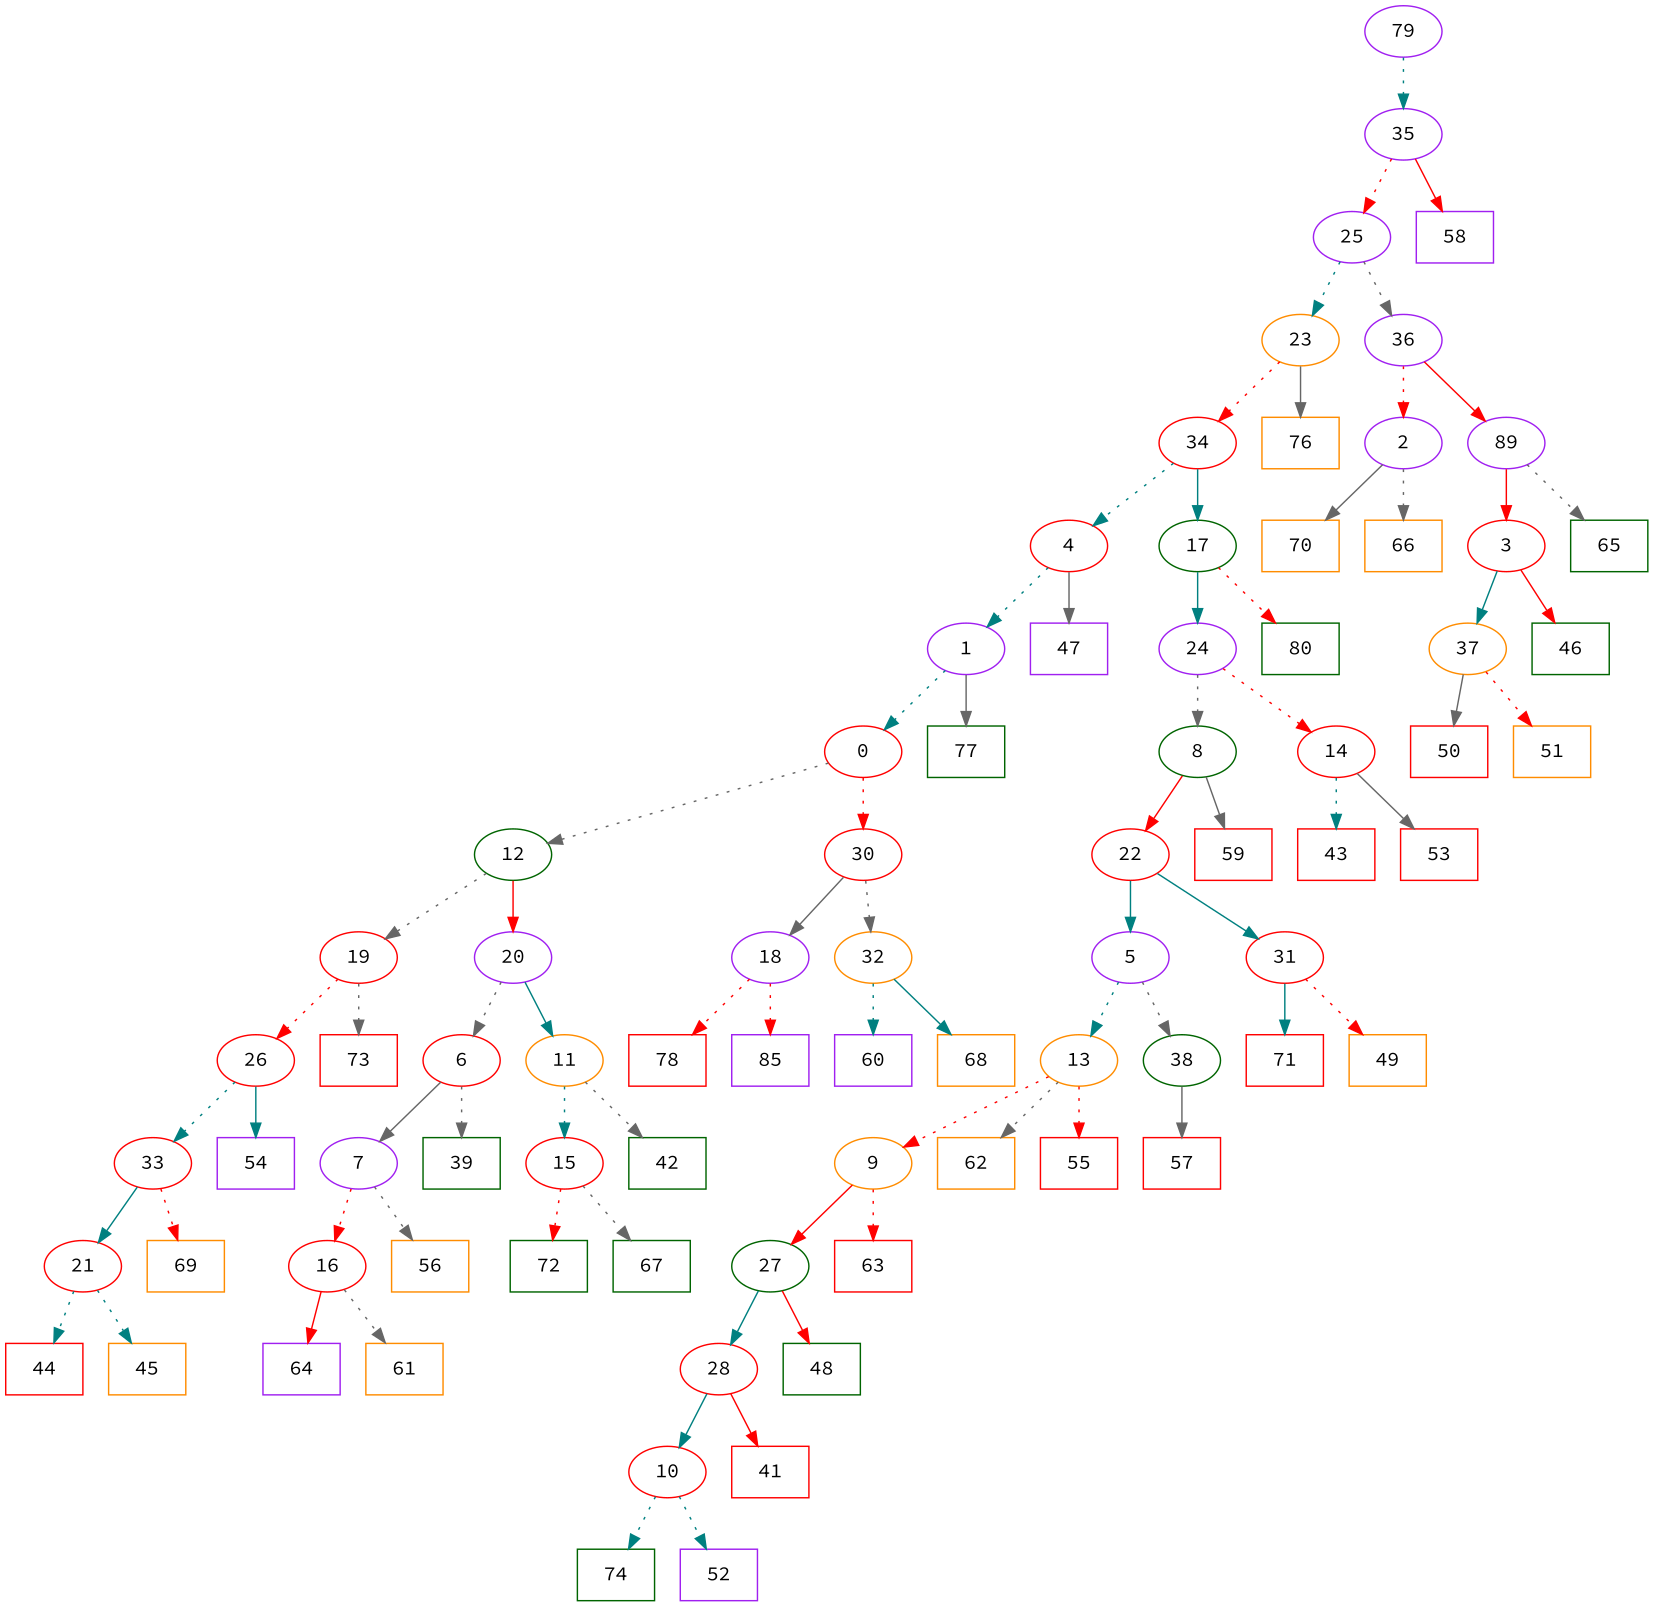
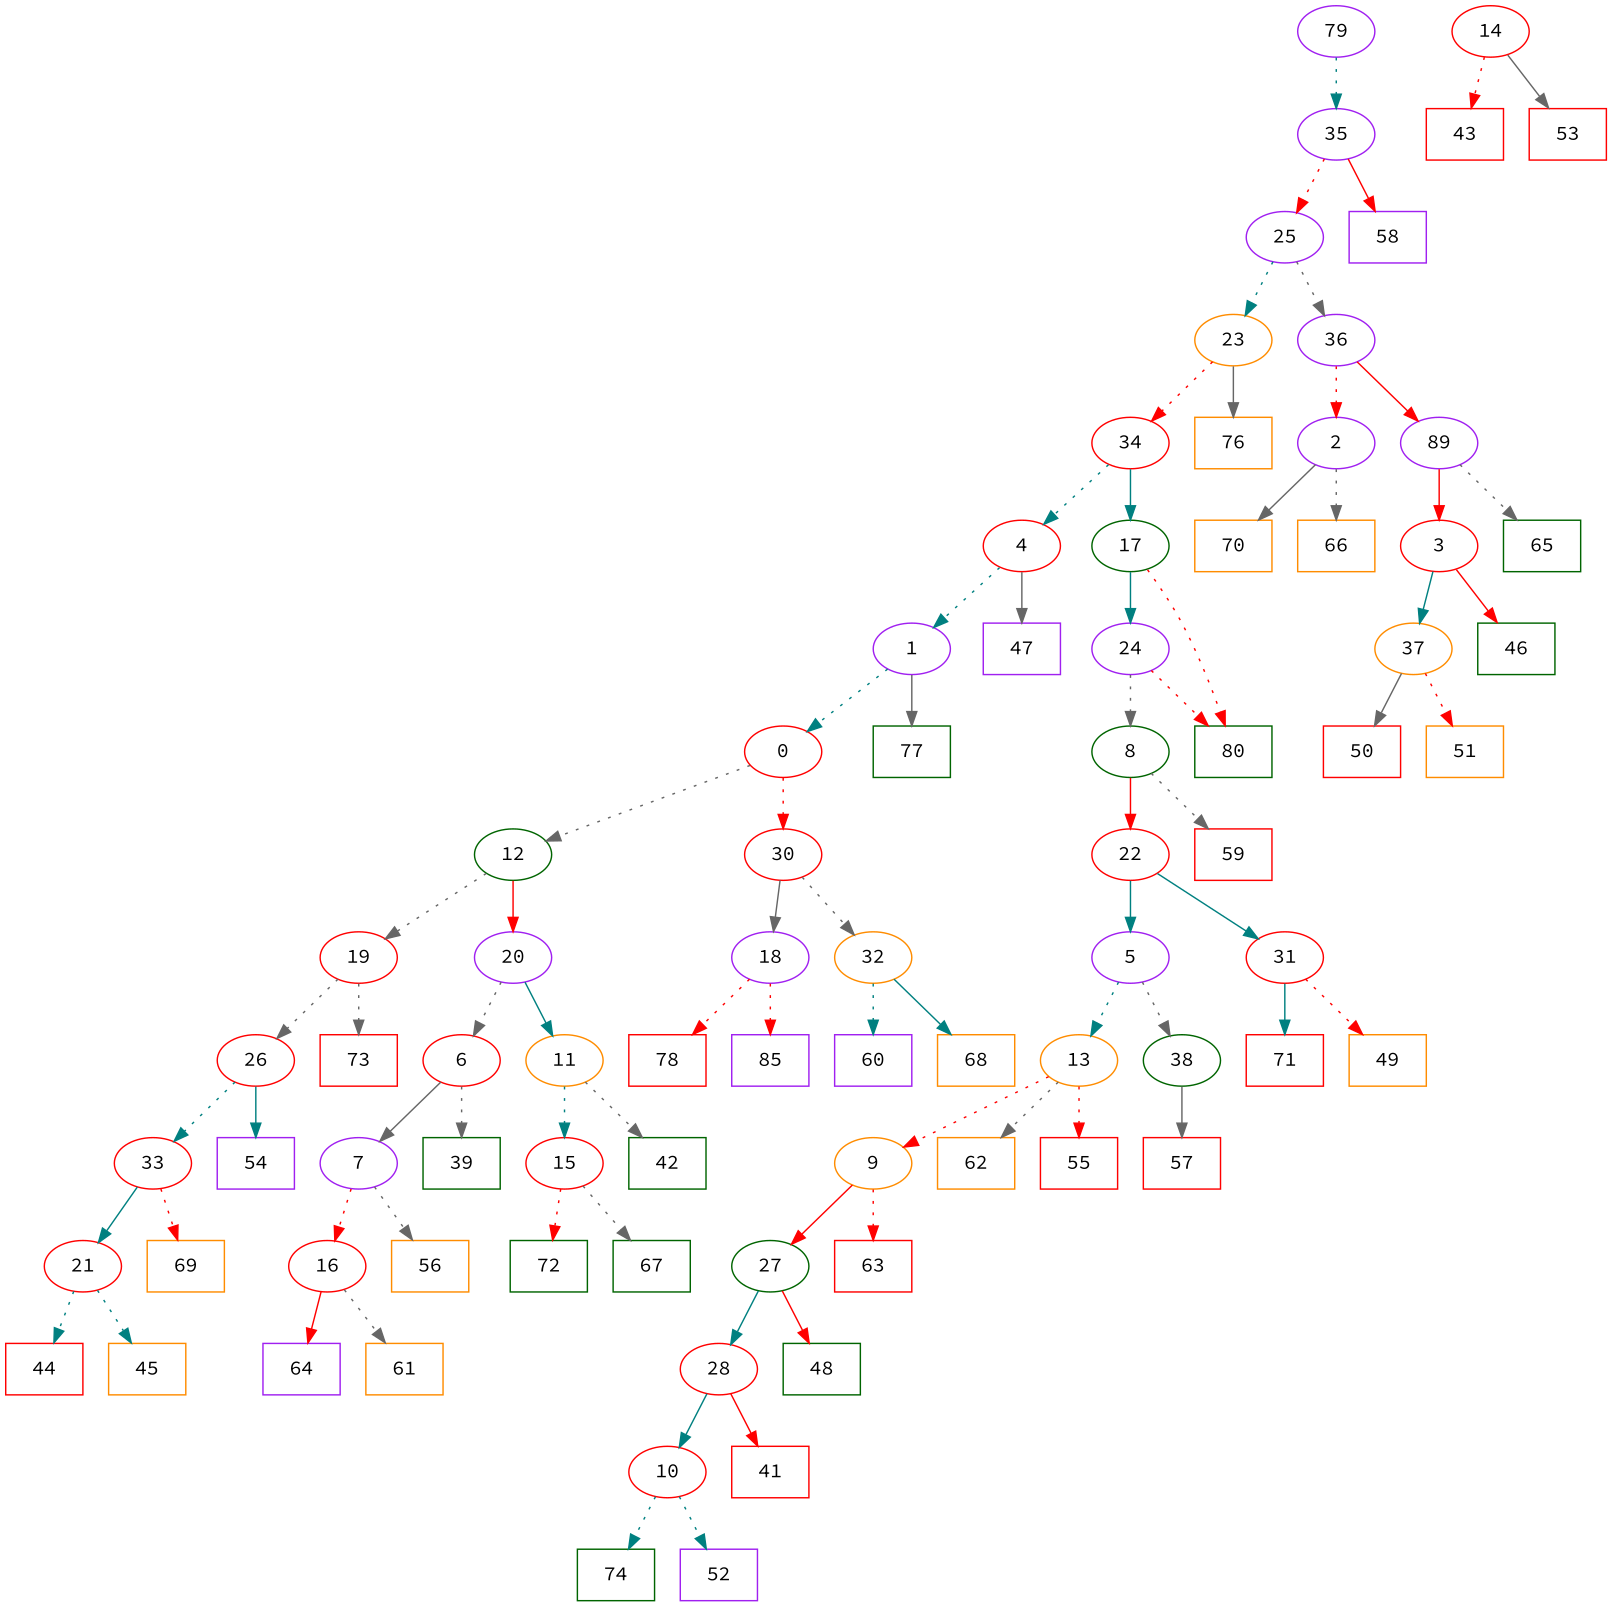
edge "24" -> "14": now "24" -> "80"
edge "8" -> "59": style solid -> dotted
edge "14" -> "43": color teal -> red
edge "19" -> "26": color red -> gray40
